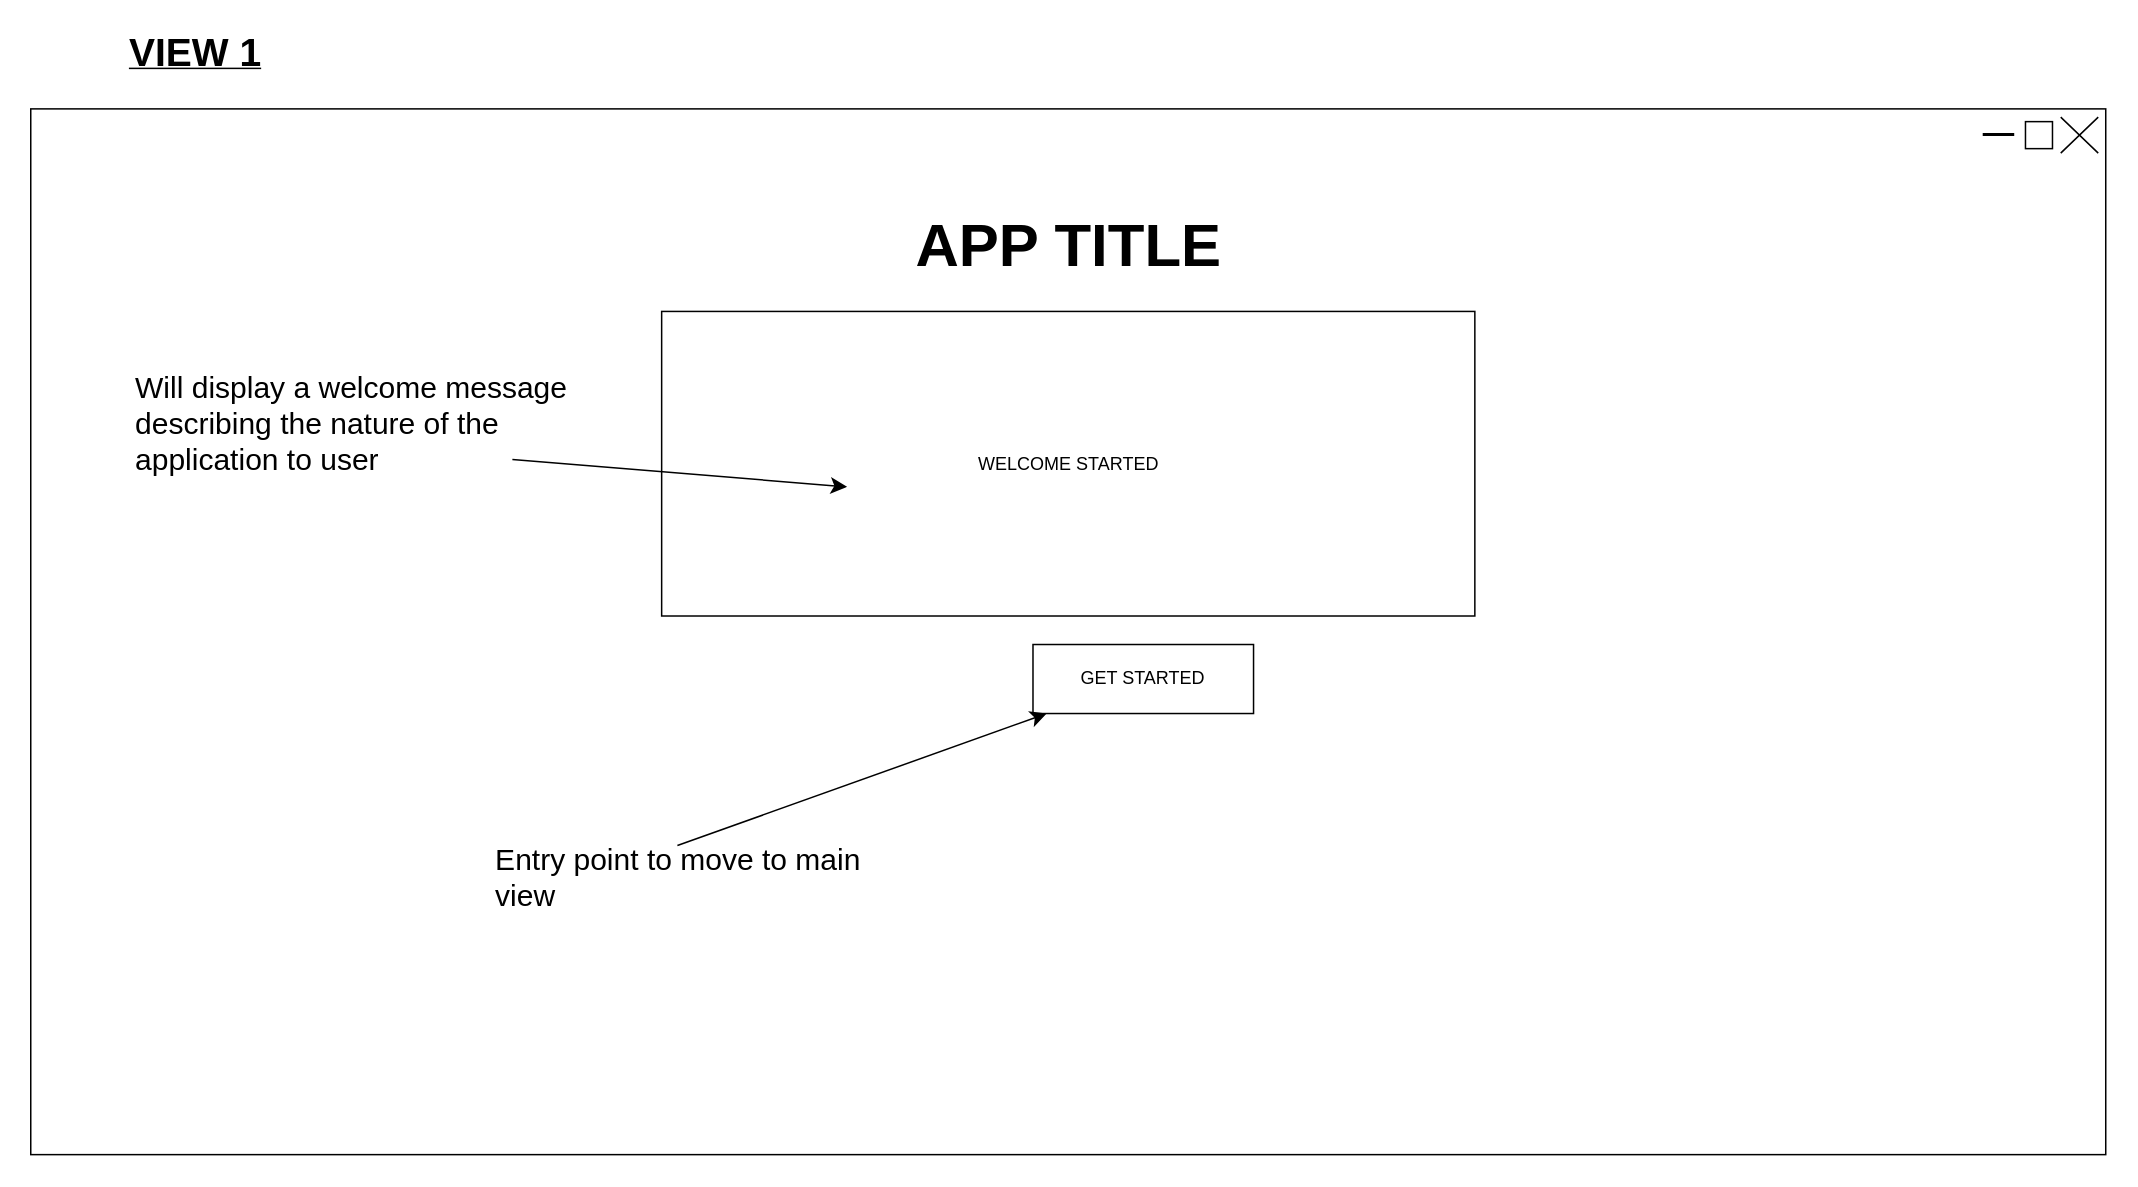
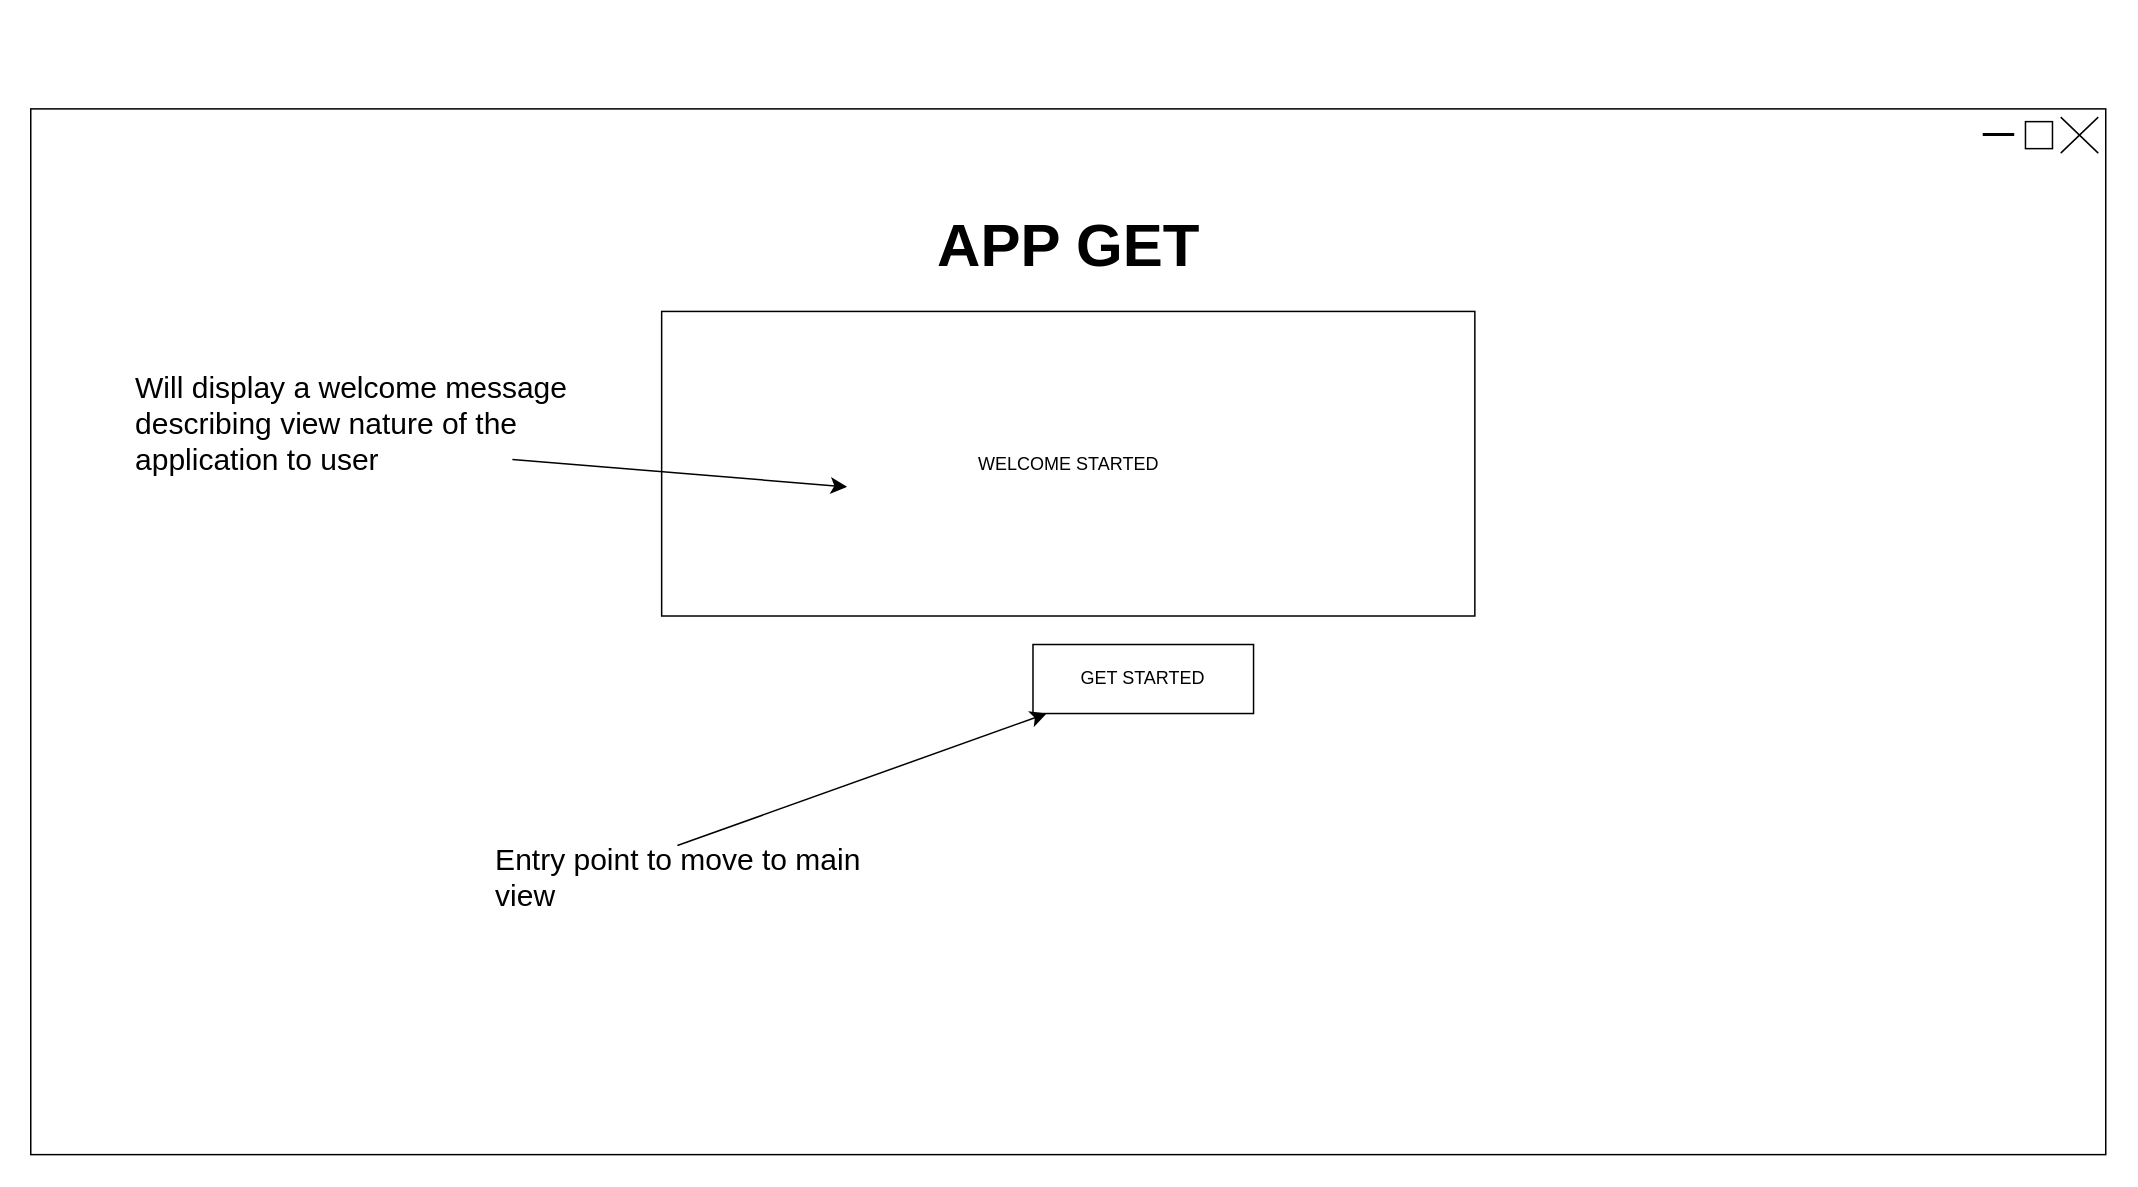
node "VIEW 1": removed
node "APP TITLE": label "APP TITLE" -> "APP GET"
node "Will display a welcome message describing the nature of the application to user": label "Will display a welcome message describing the nature of the application to user" -> "Will display a welcome message describing view nature of the application to user"
